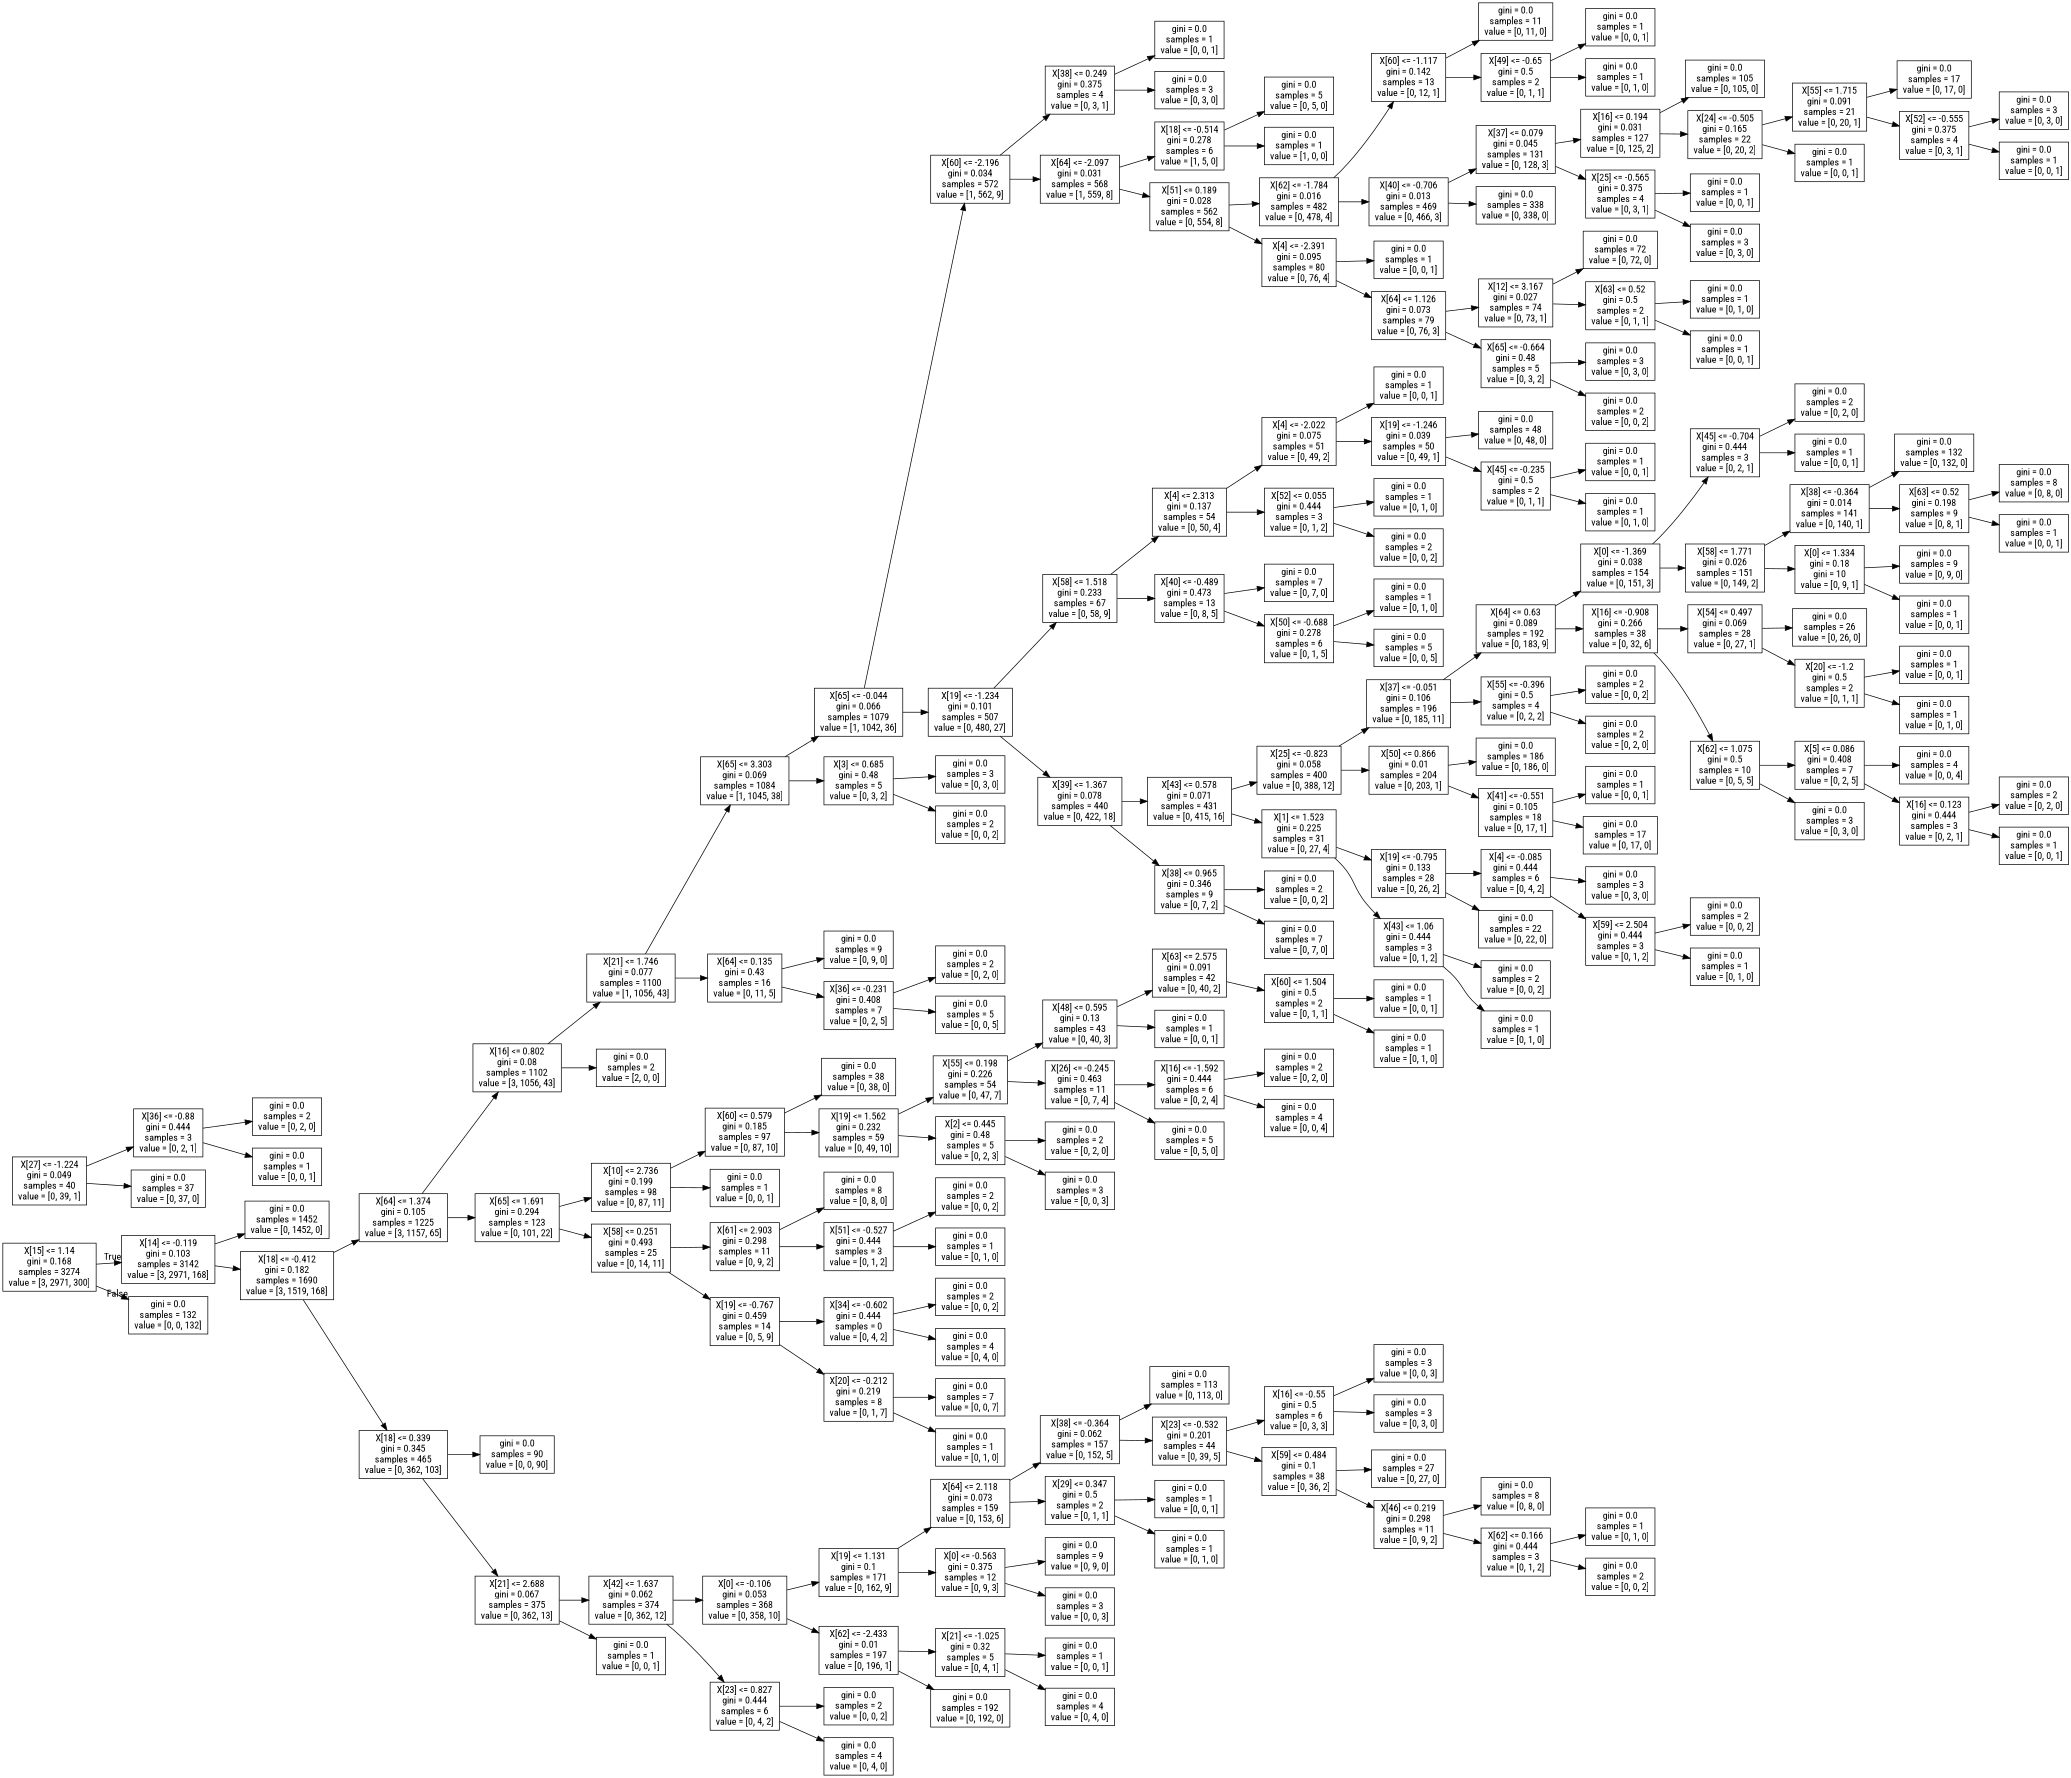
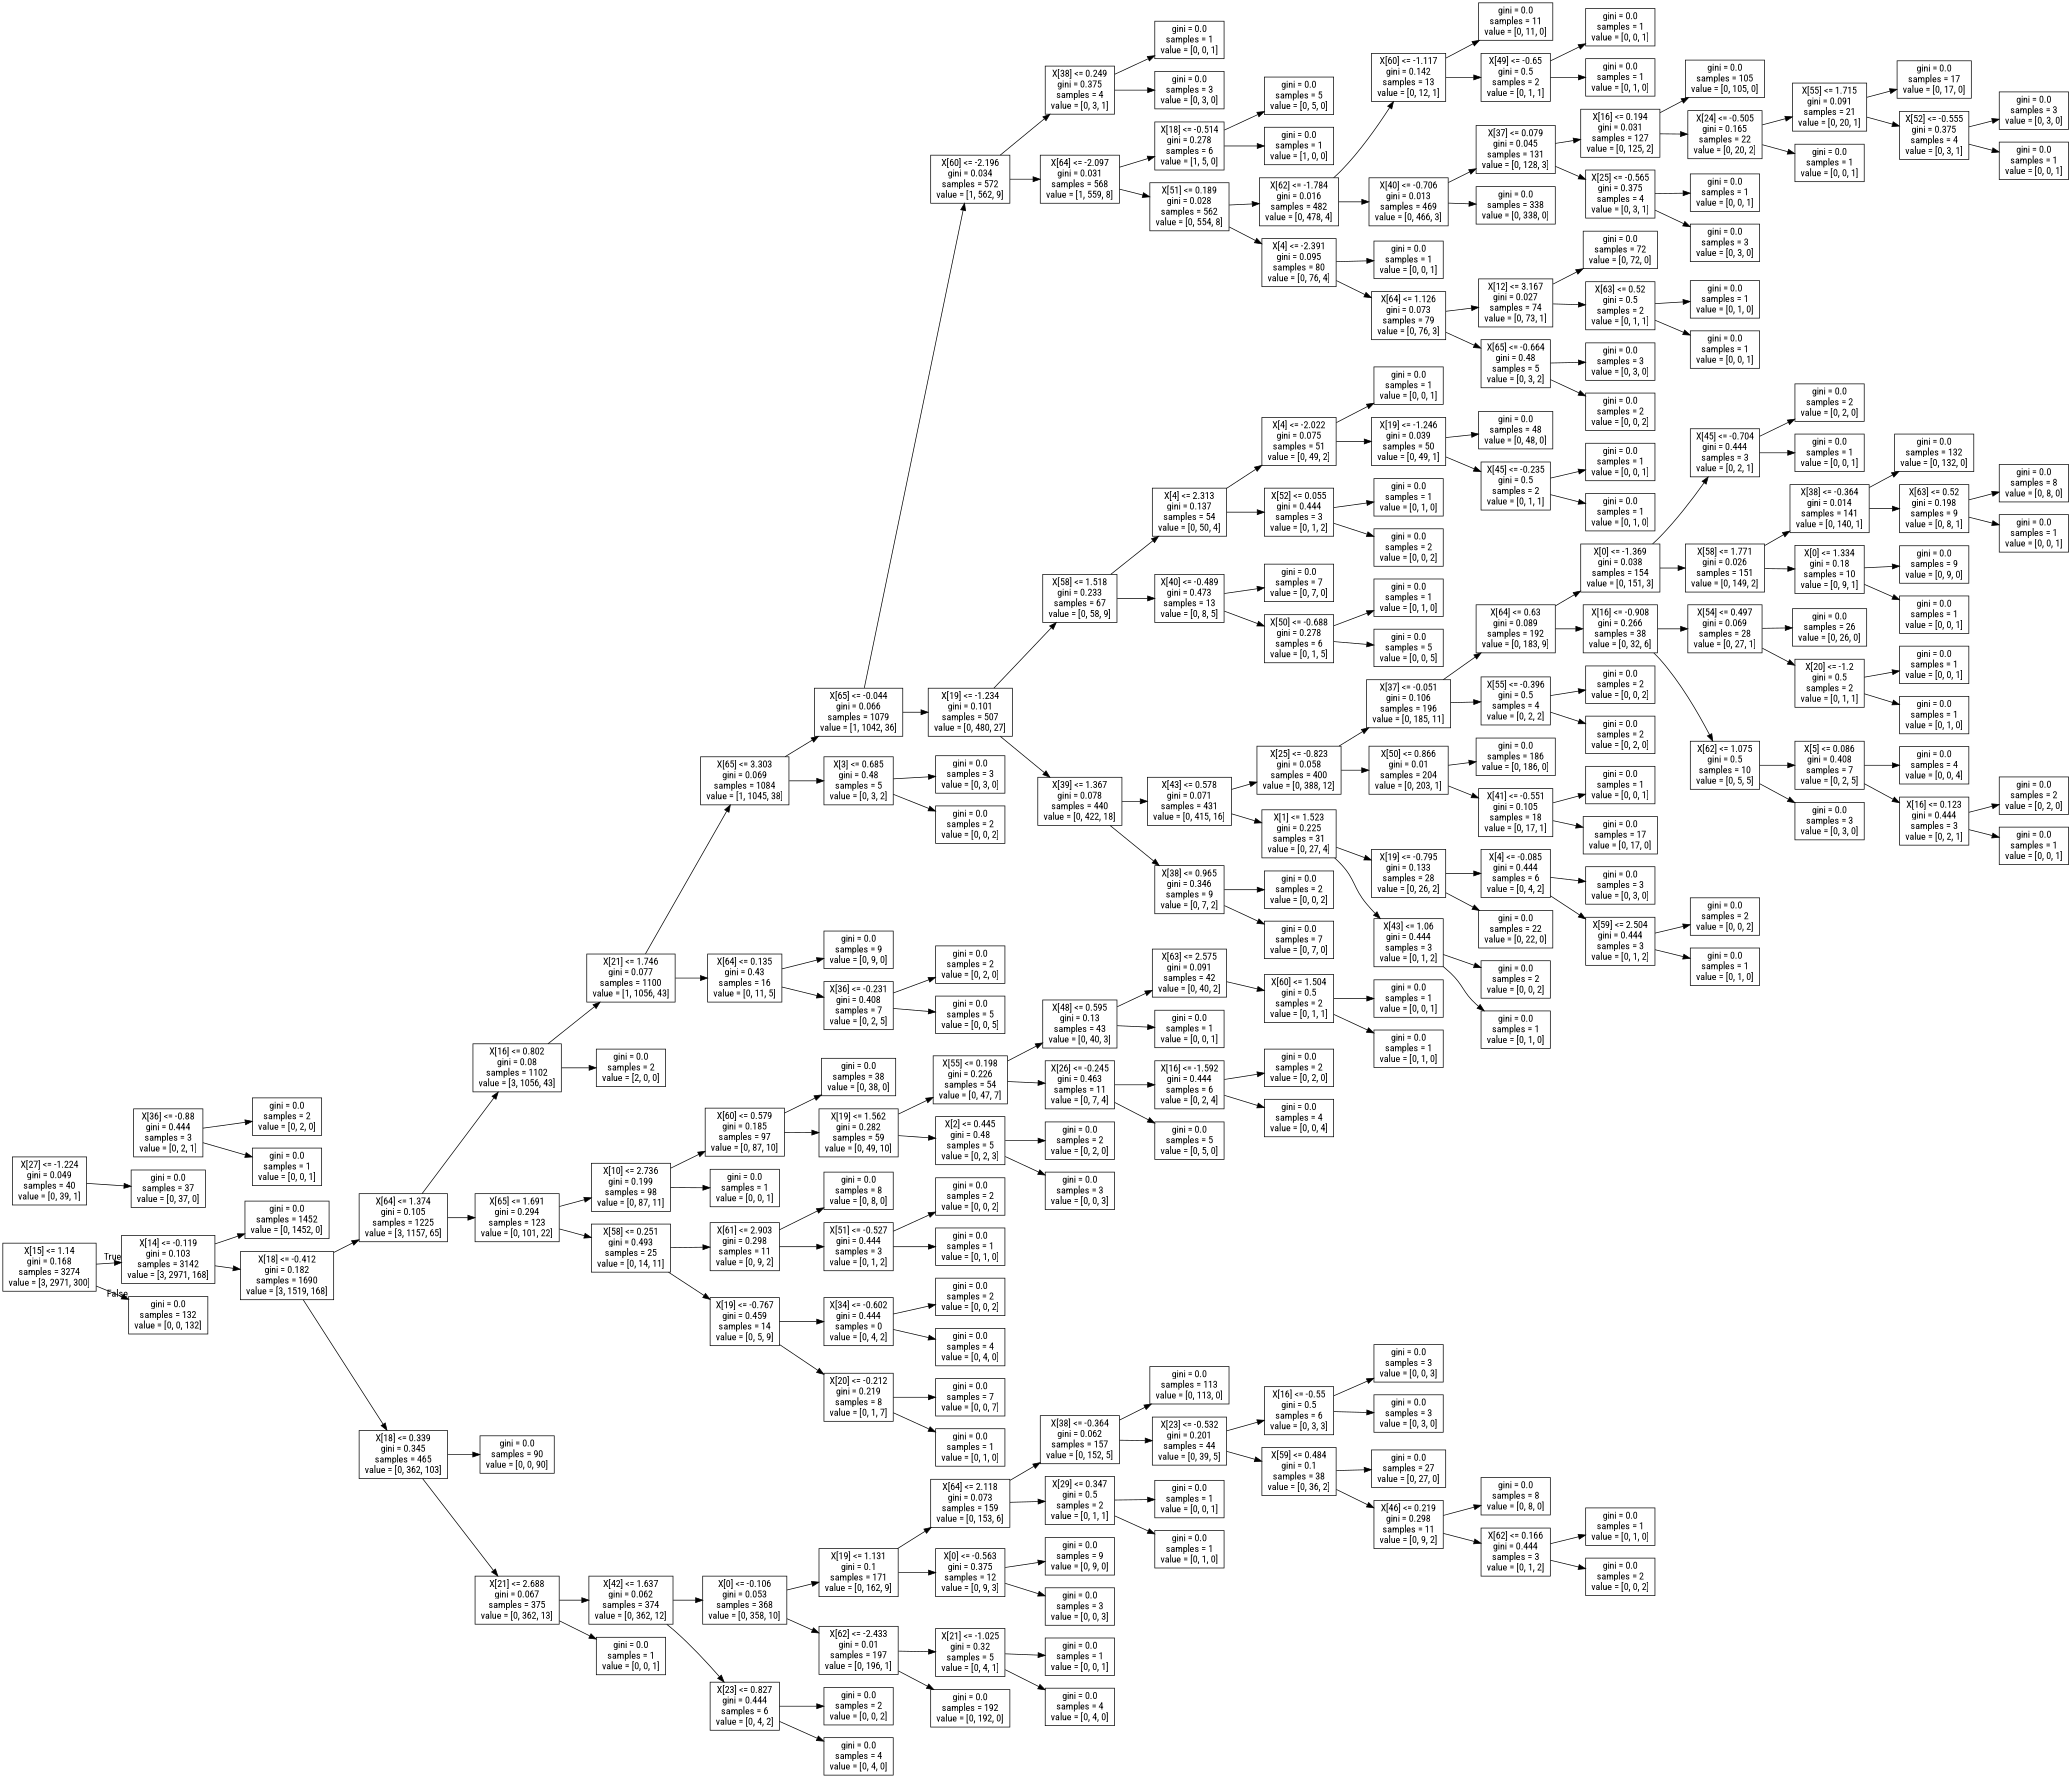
node "X[0] <= 1.334 gini = 0.18 gini = 10 value = [0, 9, 1]": label "X[0] <= 1.334 gini = 0.18 gini = 10 value = [0, 9, 1]" -> "X[0] <= 1.334 gini = 0.18 samples = 10 value = [0, 9, 1]"
node "X[19] <= 1.562 gini = 0.232 samples = 59 value = [0, 49, 10]": label "X[19] <= 1.562 gini = 0.232 samples = 59 value = [0, 49, 10]" -> "X[19] <= 1.562 gini = 0.282 samples = 59 value = [0, 49, 10]"
edge "X[27] <= -1.224 gini = 0.049 samples = 40 value = [0, 39, 1]" -> "X[36] <= -0.88 gini = 0.444 samples = 3 value = [0, 2, 1]": removed
